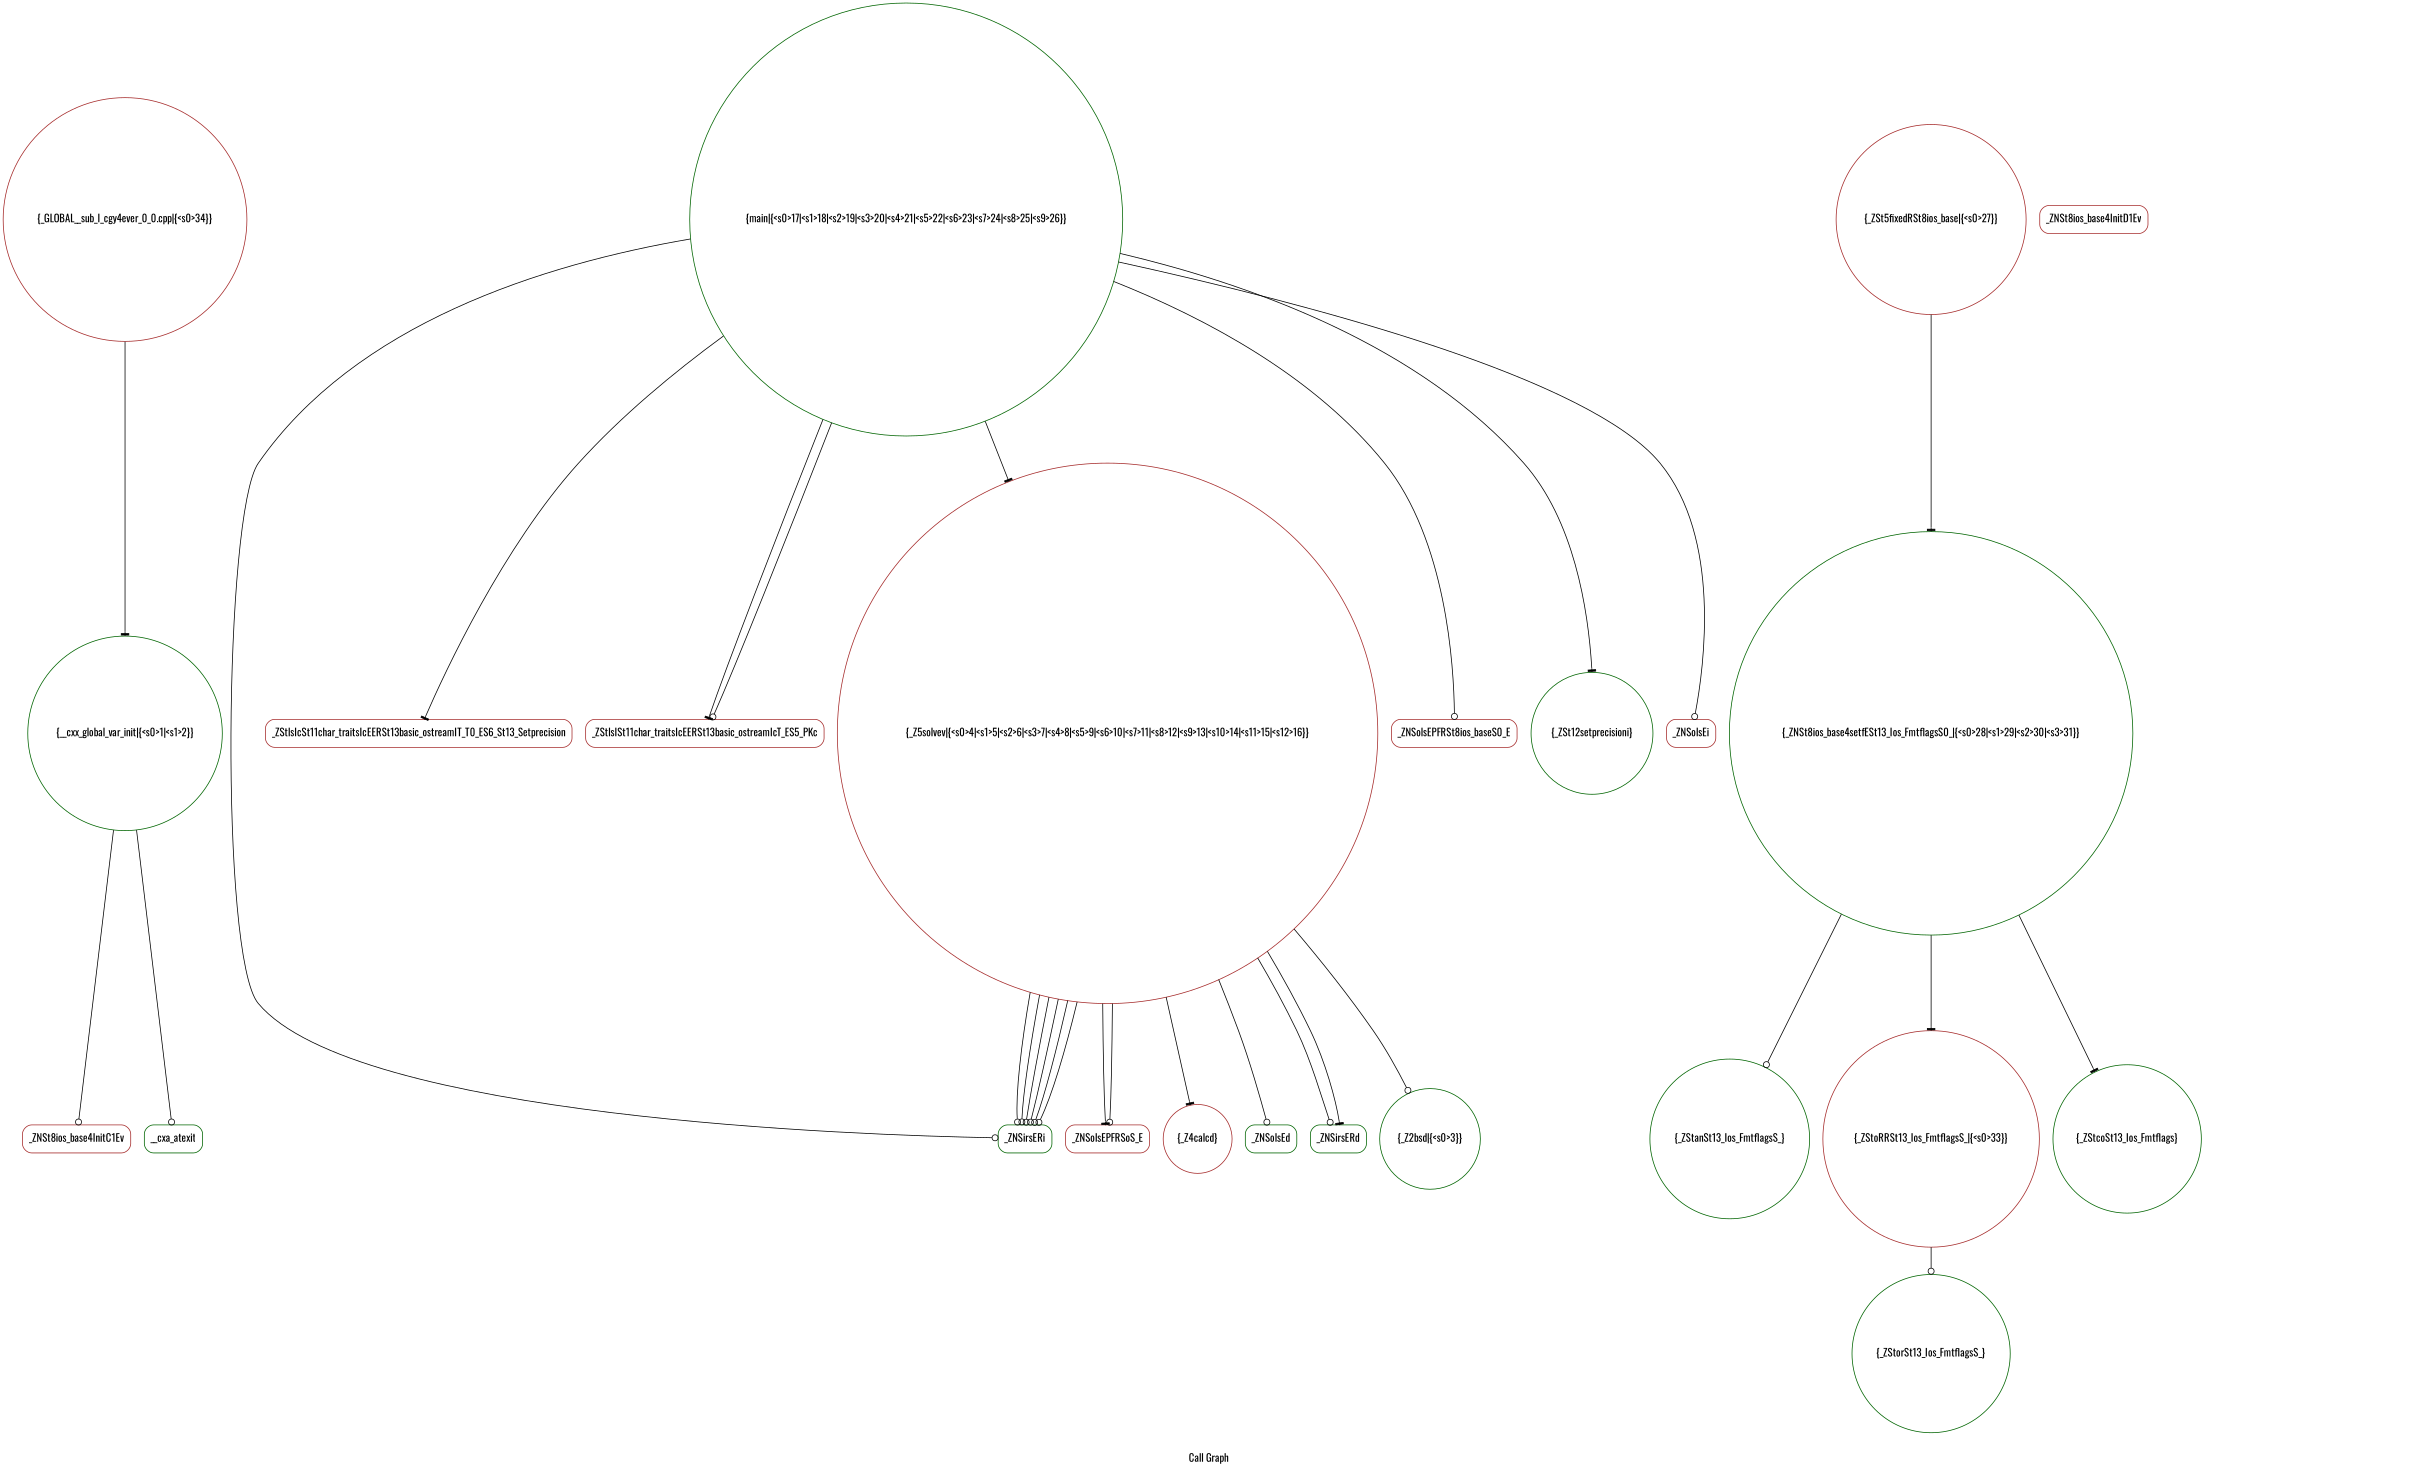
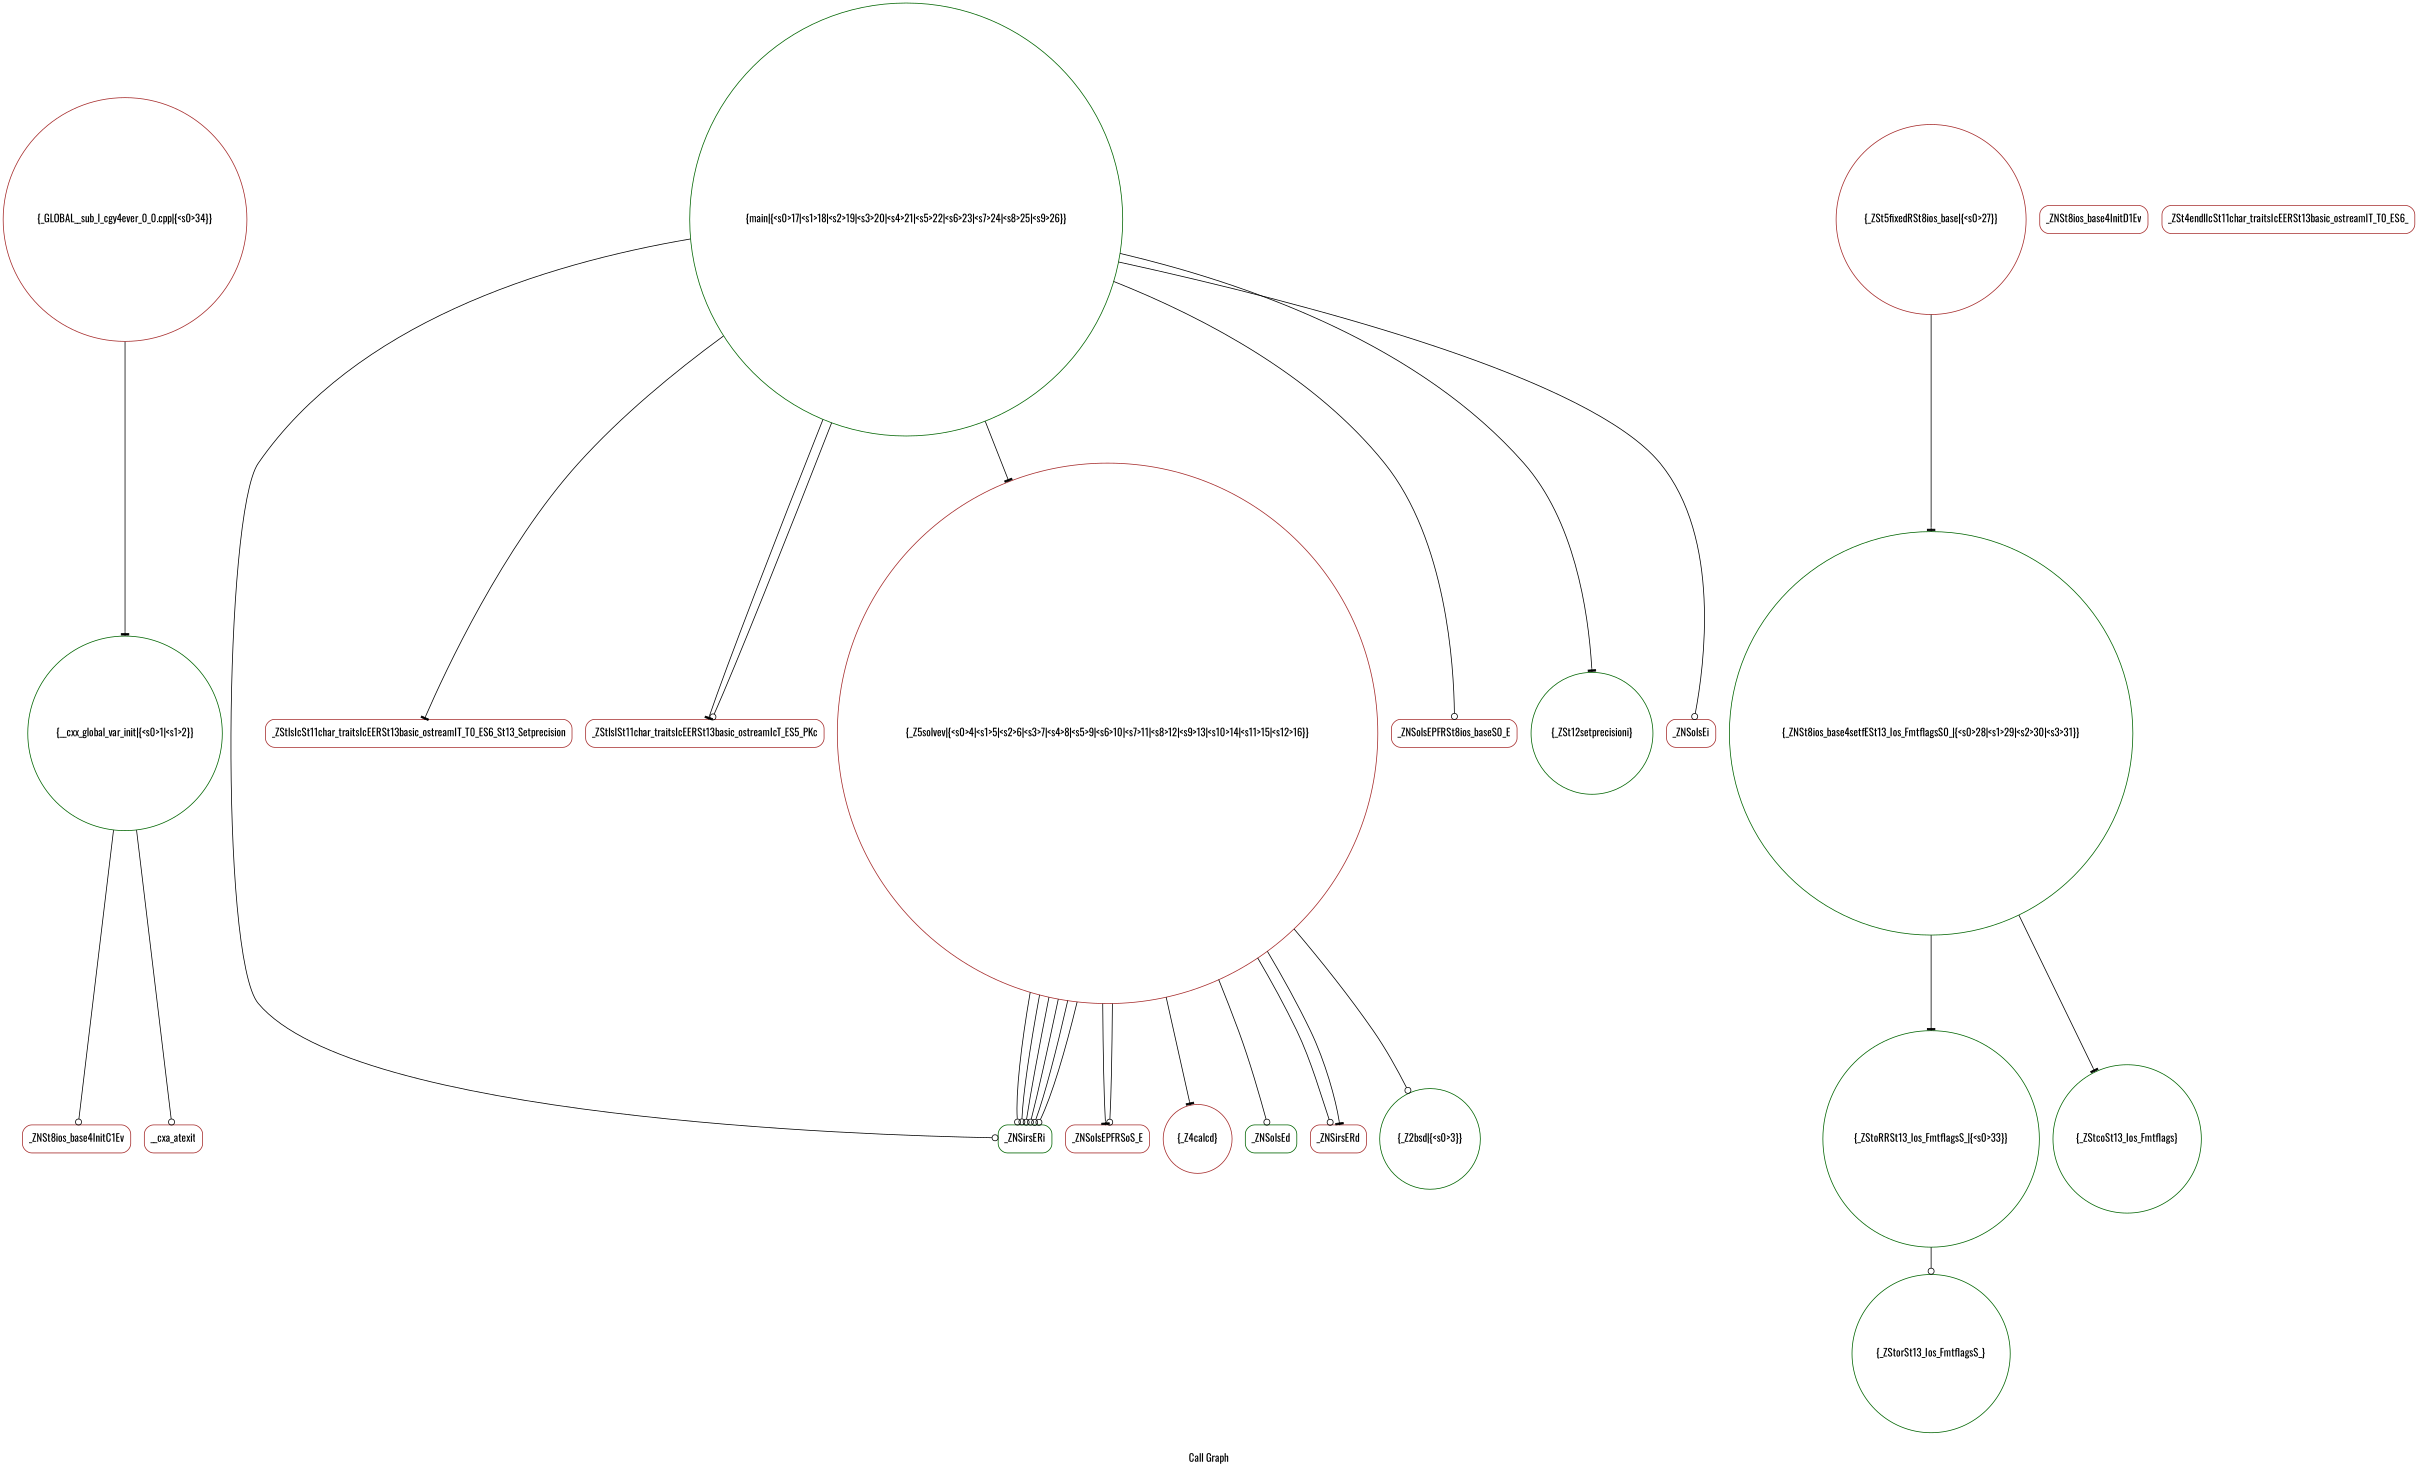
node "_ZSt4endlIcSt11char_traitsIcEERSt13basic_ostreamIT_T0_ES6_": added
node "__cxa_atexit": color darkgreen -> brown
node "_ZNSirsERd": color darkgreen -> brown
node "{_ZStanSt13_Ios_FmtflagsS_}": removed
node "{_ZStoRRSt13_Ios_FmtflagsS_|{<s0>33}}": color brown -> darkgreen
